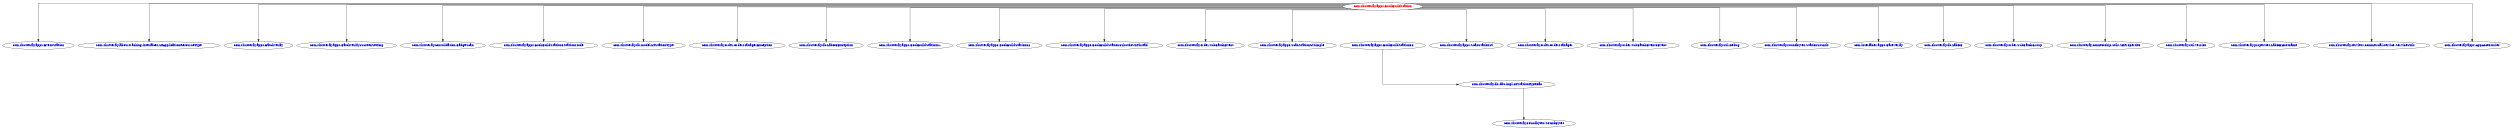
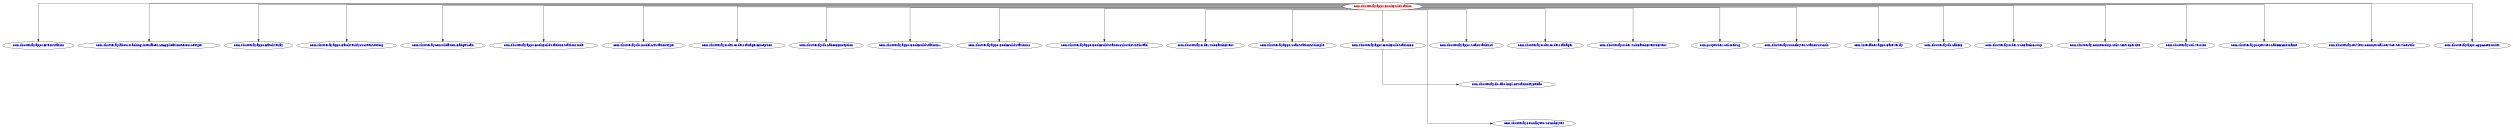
edge "com.shutterfly.apps.BookBuildStation" -> "com.shutterfly.apps.BookBuildStation$3": added
node "com.shutterfly.util.Debug": label "com.shutterfly.util.Debug" -> "com.properties.util.Debug"
edge "com.shutterfly.db.dao.impl.LTStationTypeDao" -> "com.shutterfly.soundbytes.SoundBytes": now "com.shutterfly.apps.BookBuildStation" -> "com.shutterfly.soundbytes.SoundBytes"
